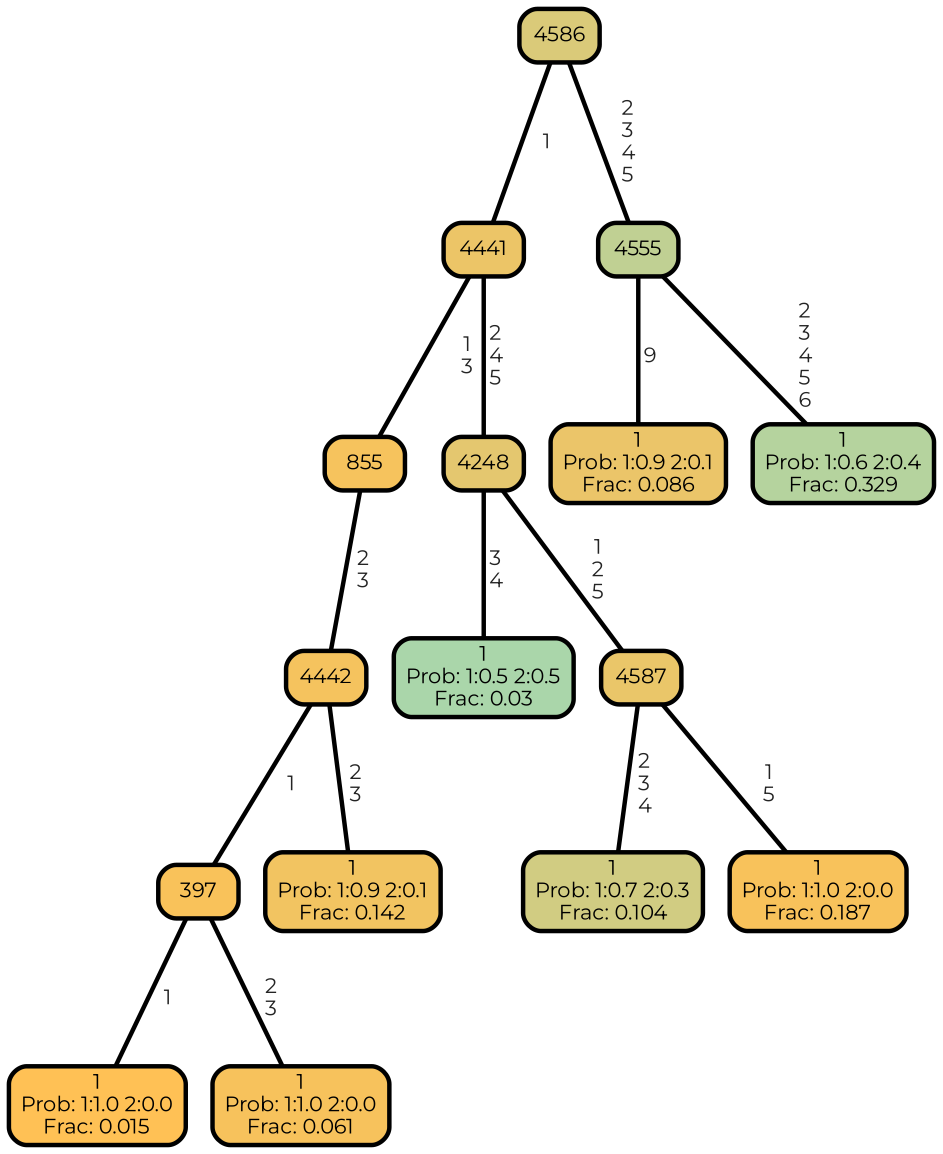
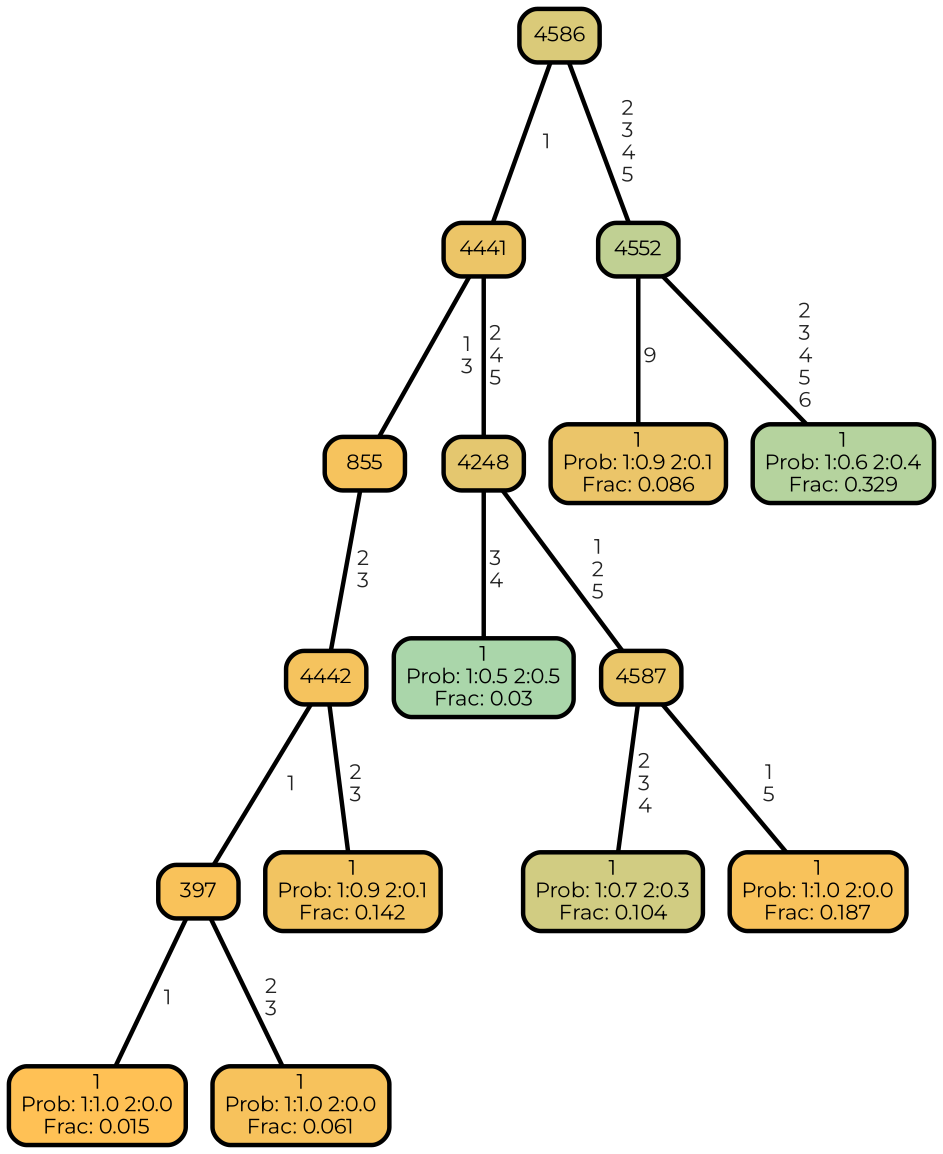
node "4555": label "4555" -> "4552"
